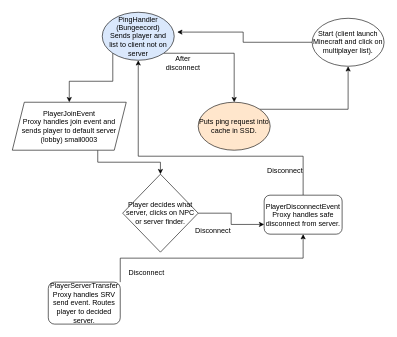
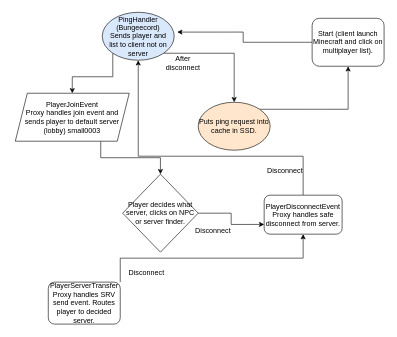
node "Start (client launch Minecraft and click on multiplayer list).": shape ellipse -> rounded rectangle
node "PlayerJoinEvent Proxy handles join event and sends player to default server (lobby) small0003": moved (69, 126) -> (72, 117)
